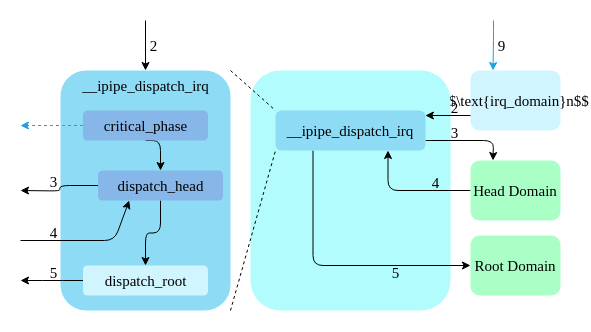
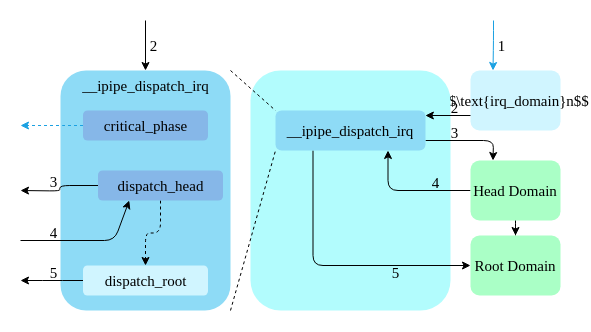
node "9": label "9" -> "1"
edge "critical_phase" -> "dispatch_head": removed
edge "Head Domain" -> "Root Domain": added
edge "dispatch_head" -> "dispatch_root": style solid -> dashed
